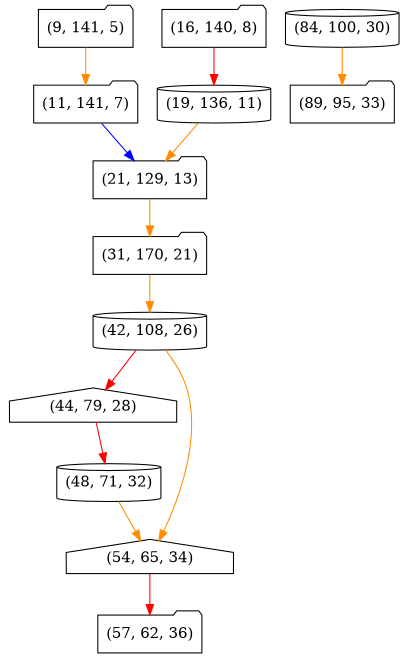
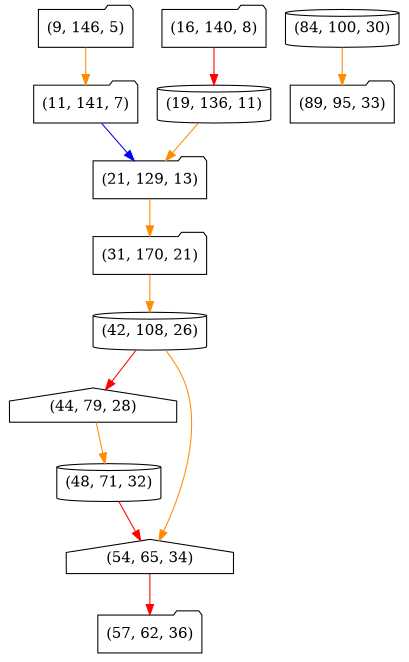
node "(9, 141, 5)": label "(9, 141, 5)" -> "(9, 146, 5)"
edge "(44, 79, 28)" -> "(48, 71, 32)": color red -> darkorange
edge "(48, 71, 32)" -> "(54, 65, 34)": color darkorange -> red
